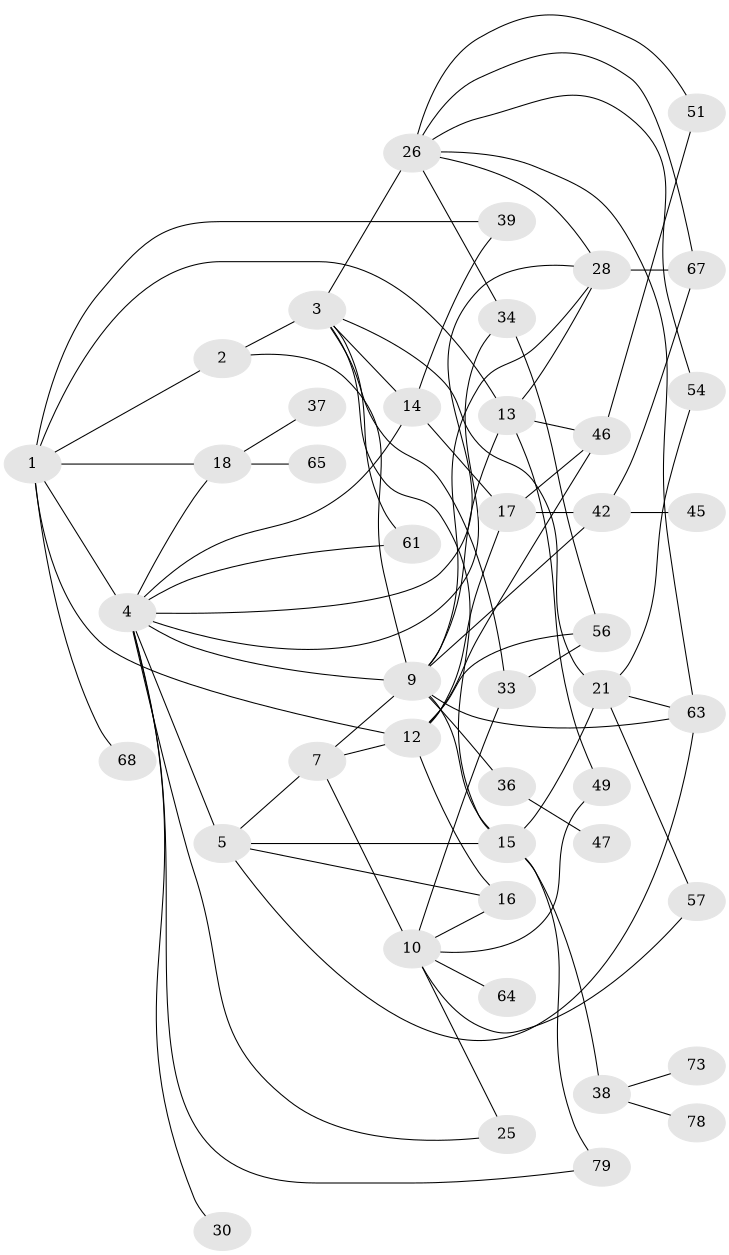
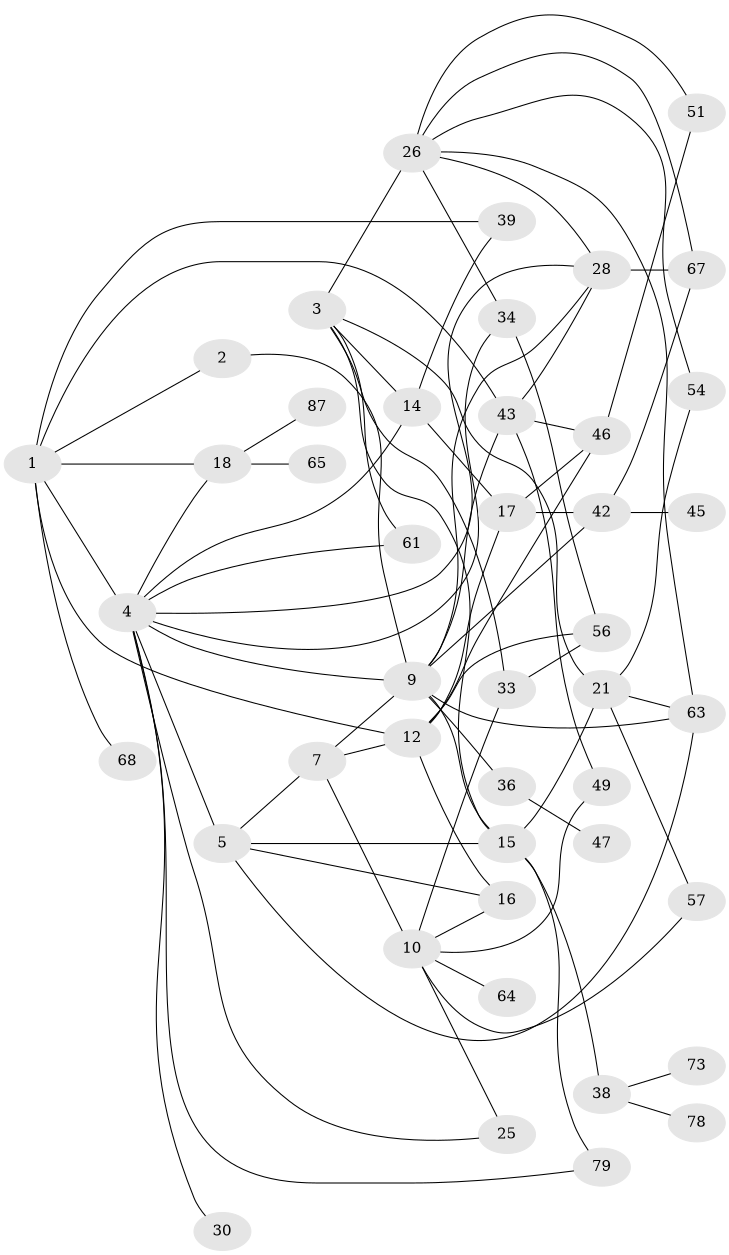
edge "3" -- "2": removed
node "37": label "37" -> "87"
node "13": label "13" -> "43"
